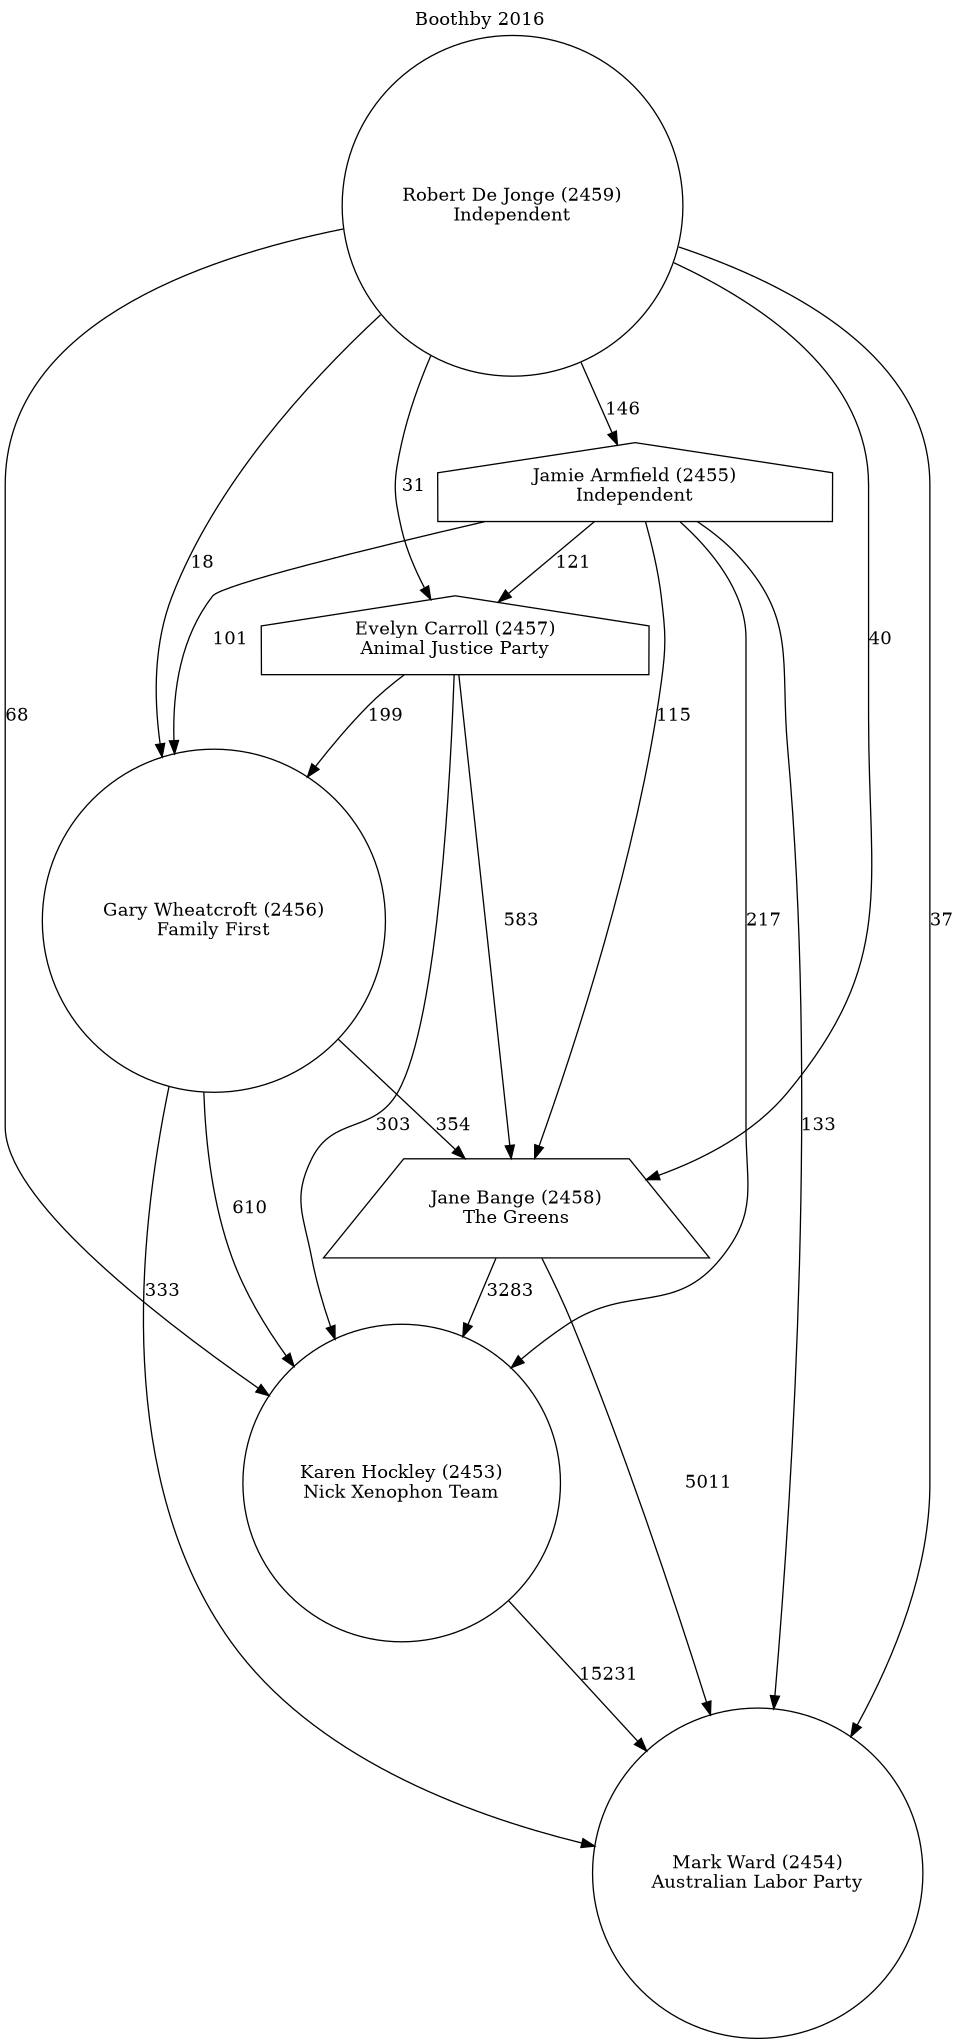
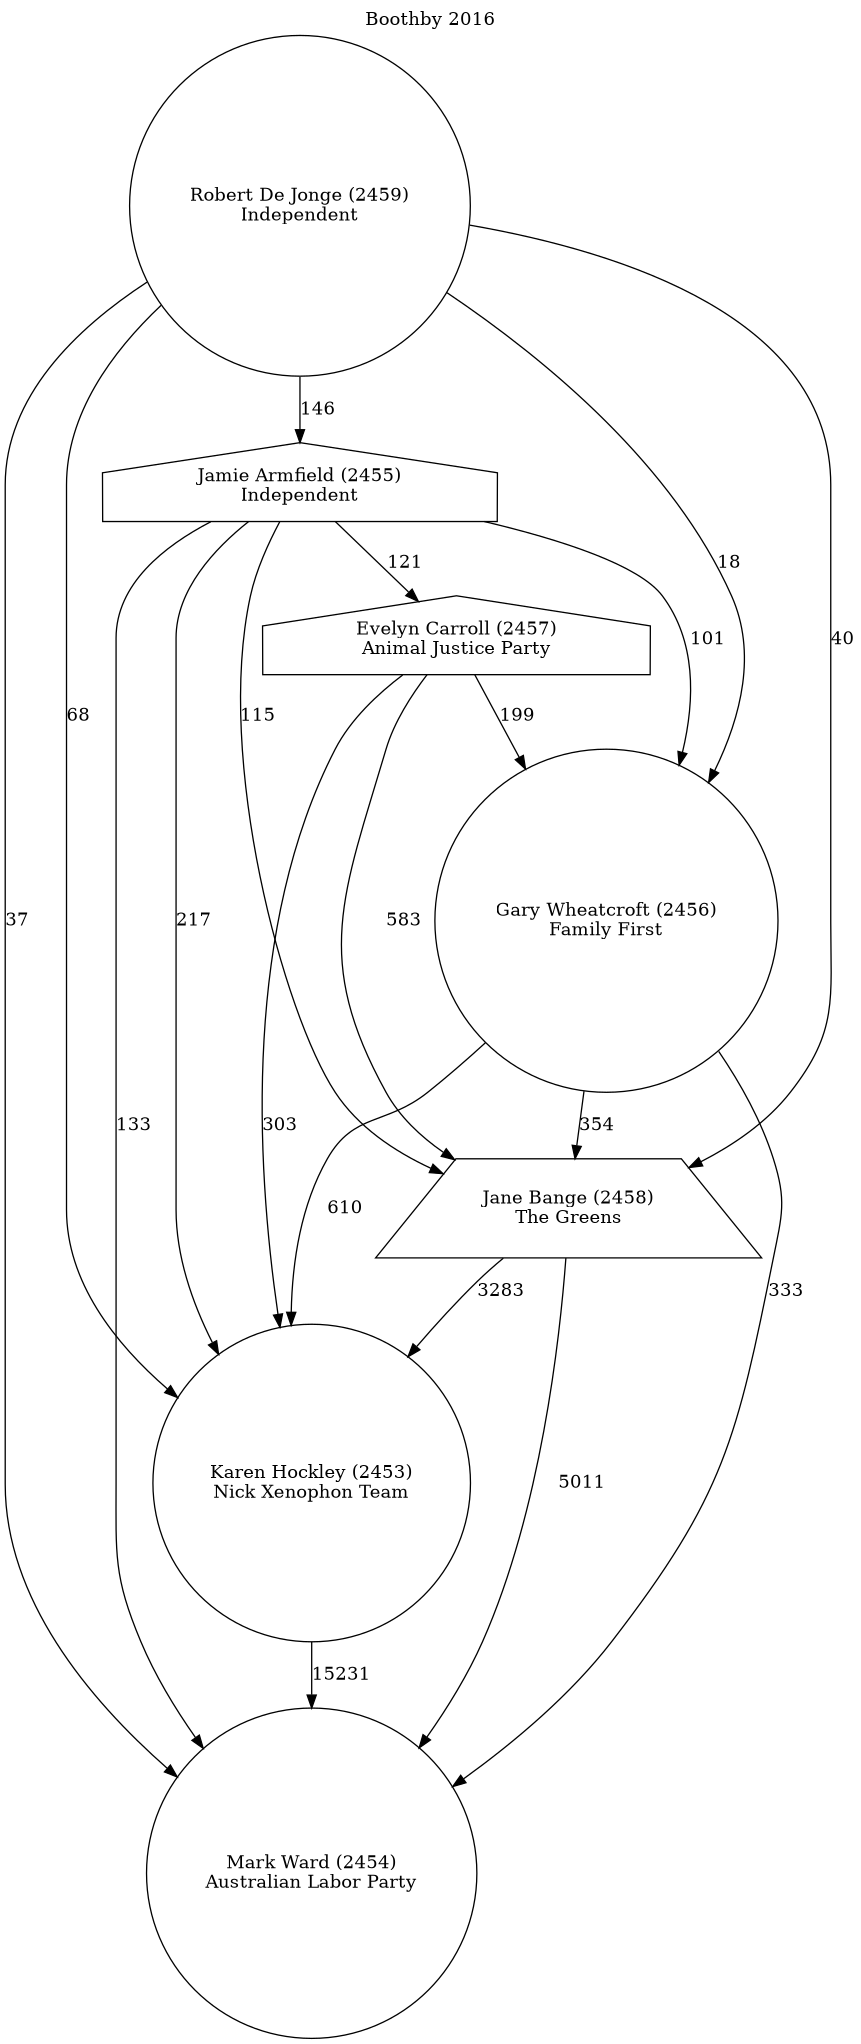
edge "Robert De Jonge (2459) Independent" -> "Evelyn Carroll (2457) Animal Justice Party": removed, label "31"
